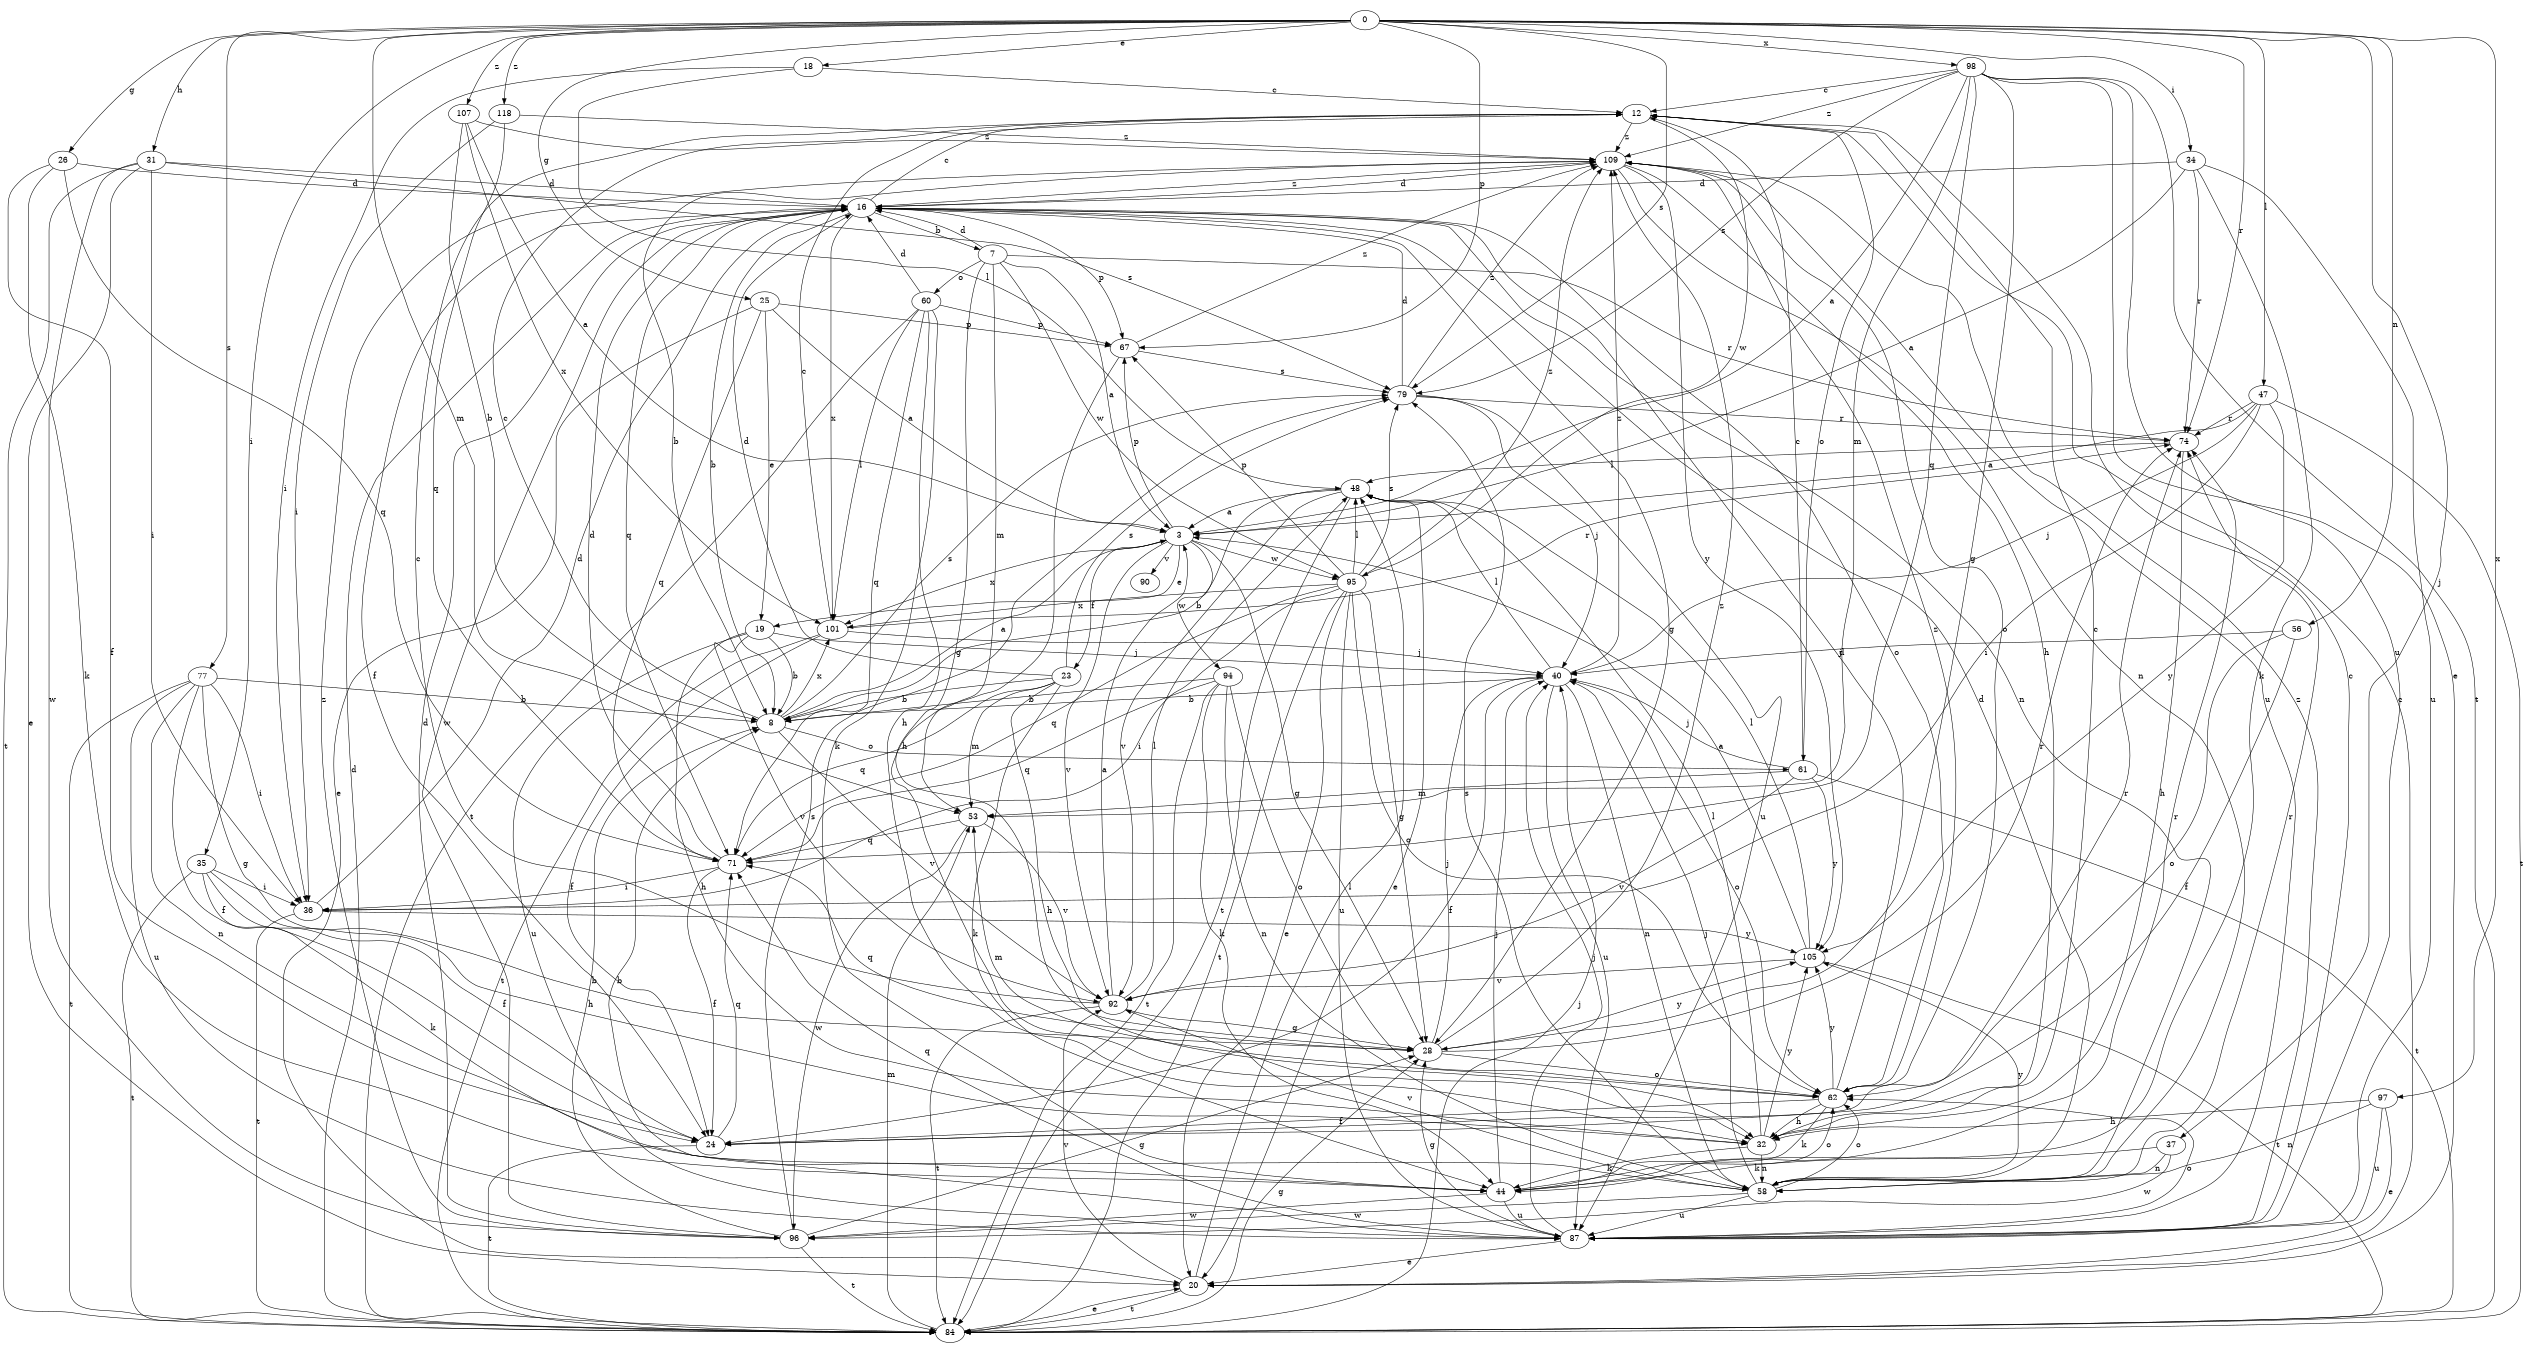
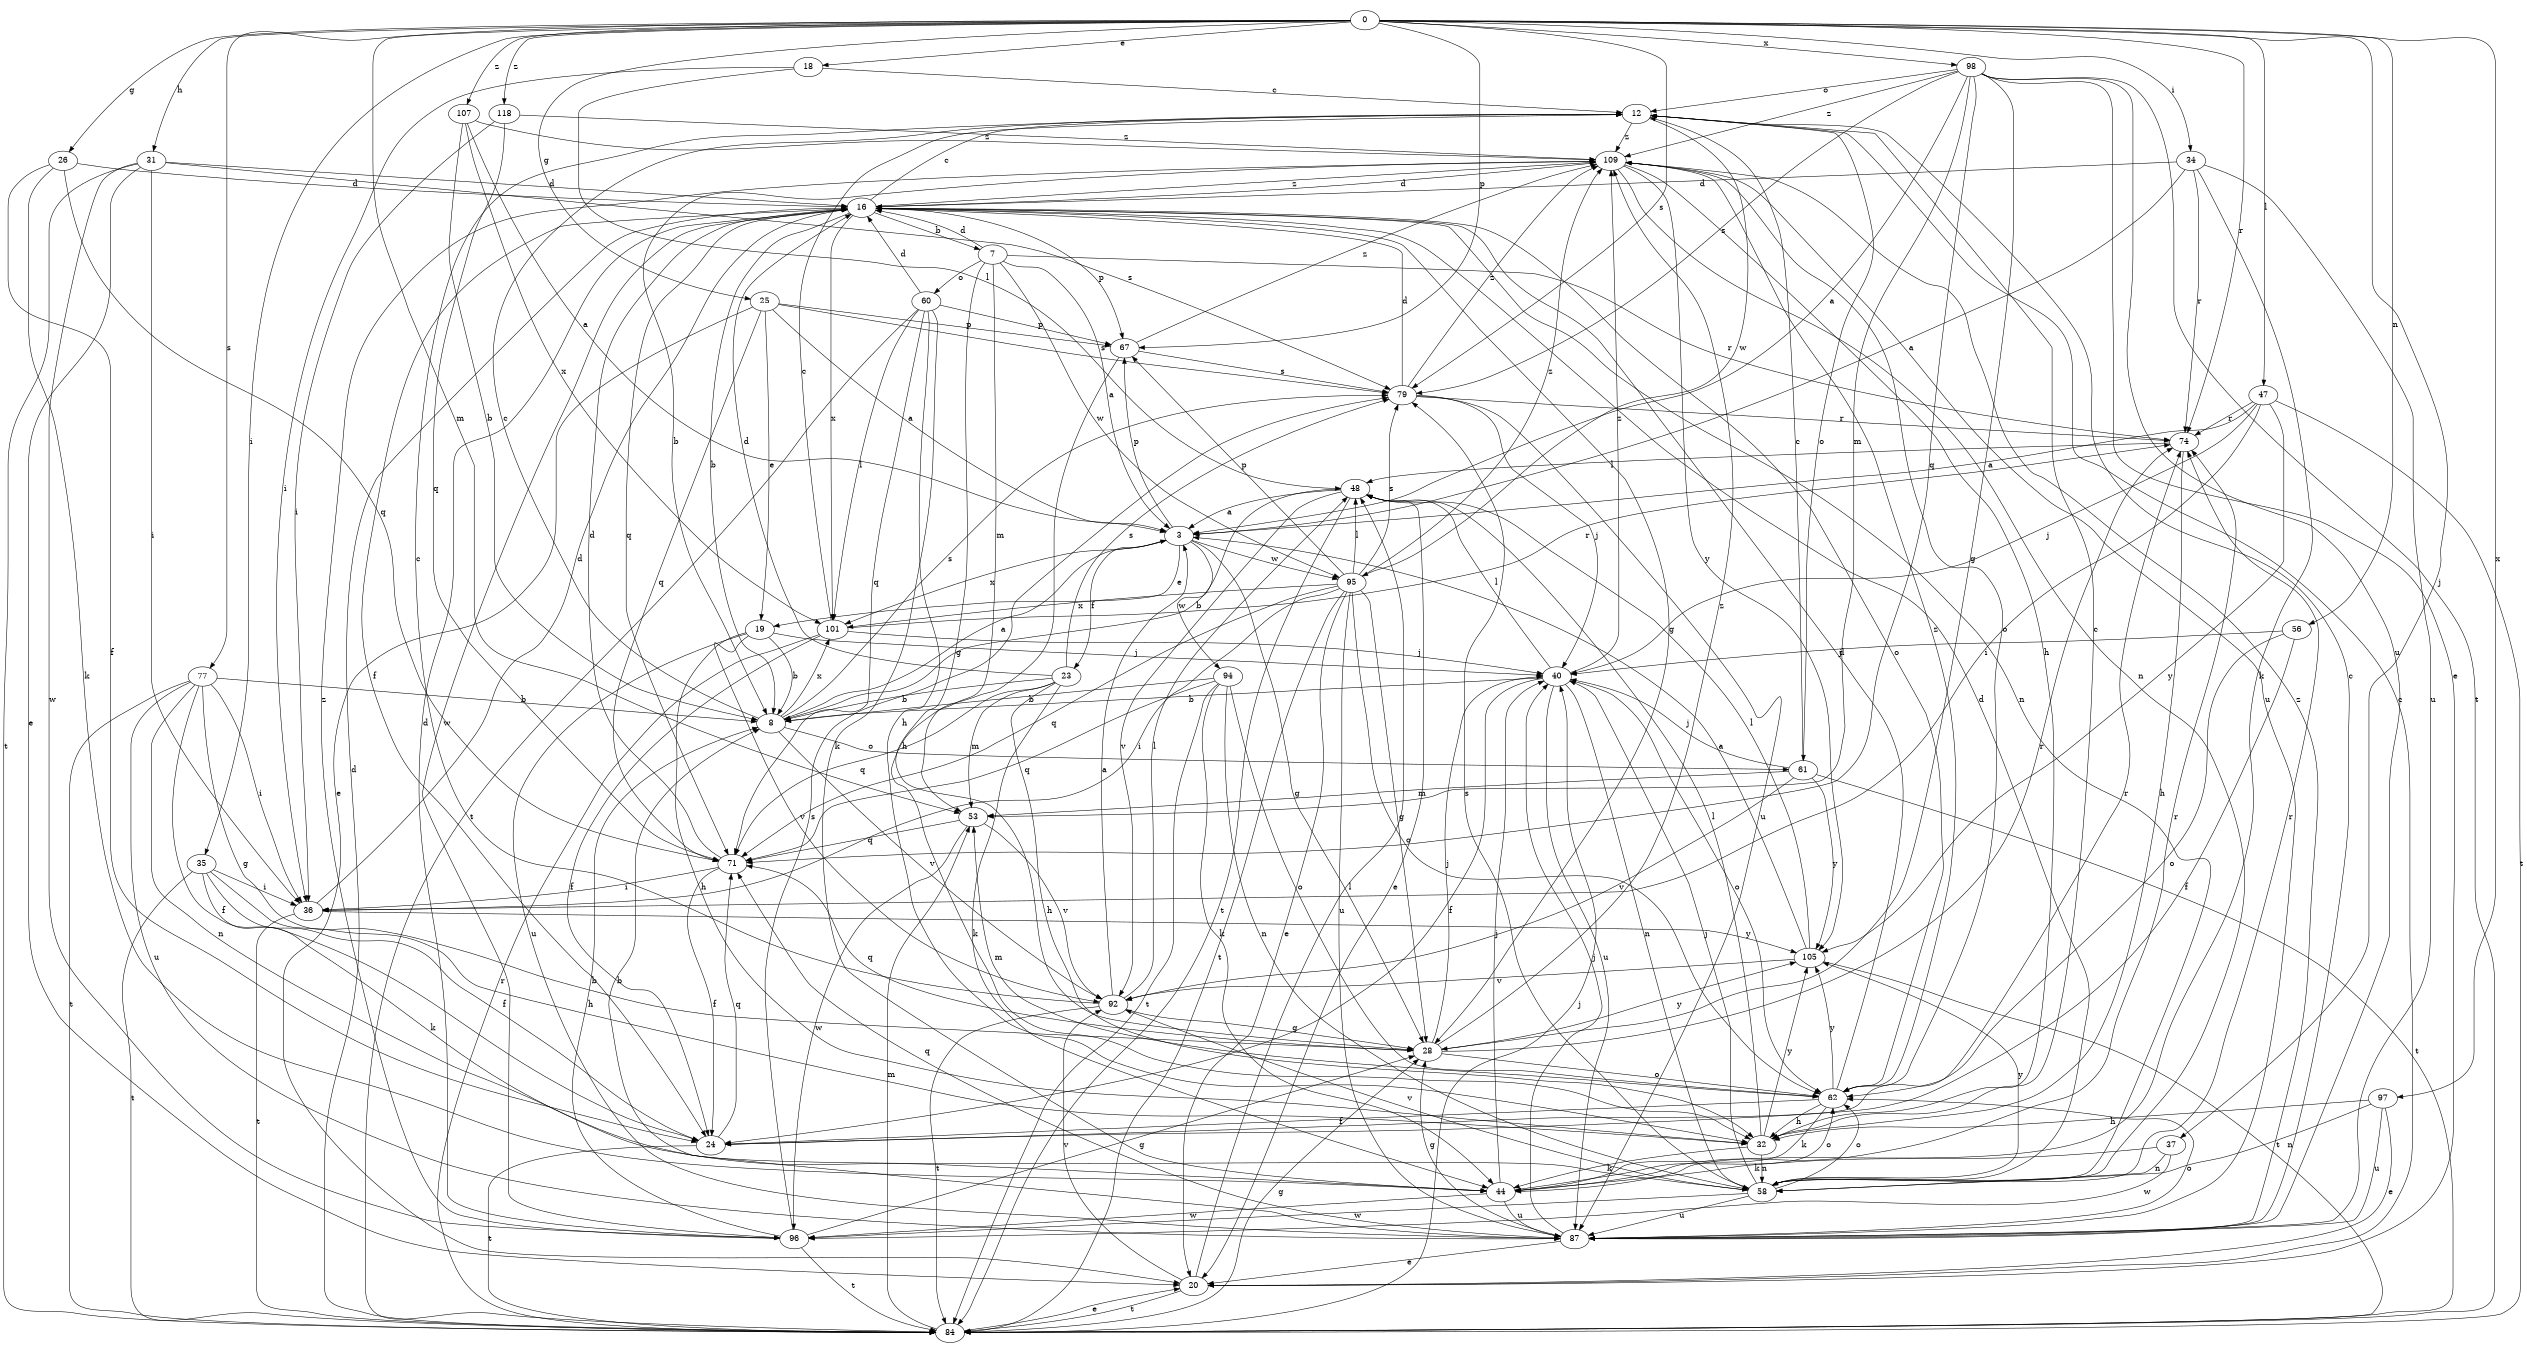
edge "98" -> "12": label "c" -> "o"
edge "25" -> "79": added, label "s"
node "90": removed
edge "3" -> "92": removed, label "v"
edge "101" -> "84": label "t" -> "r"
